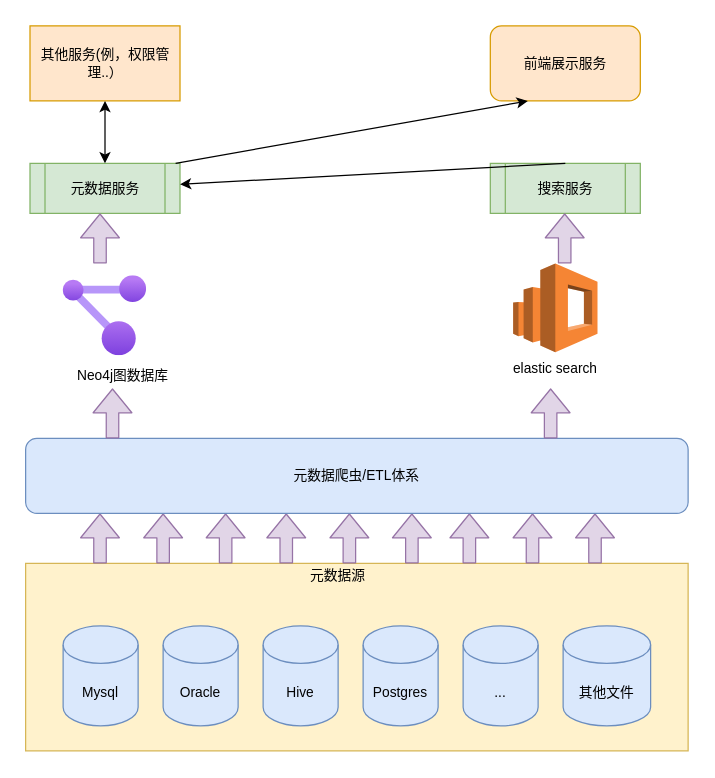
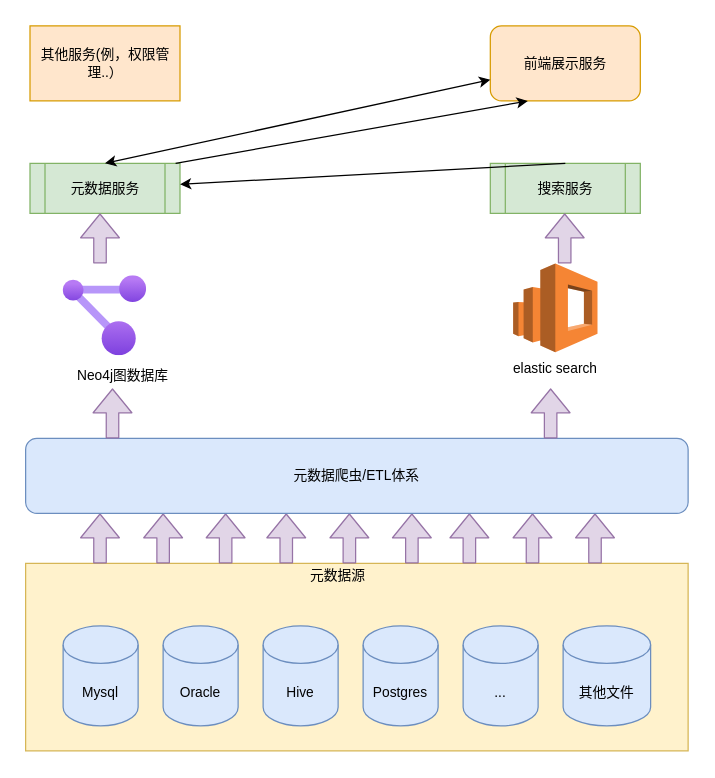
edge "其他服务(例，权限管理..）" -- "元数据服务": now "前端展示服务" -- "元数据服务"
